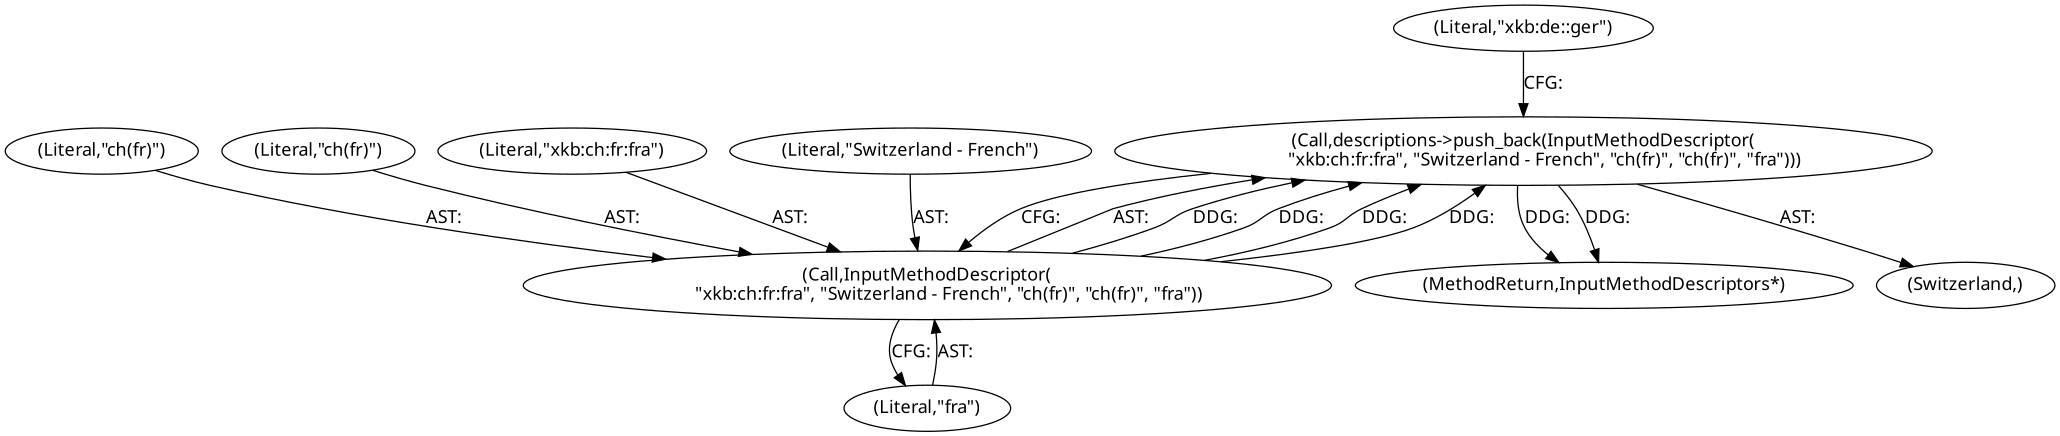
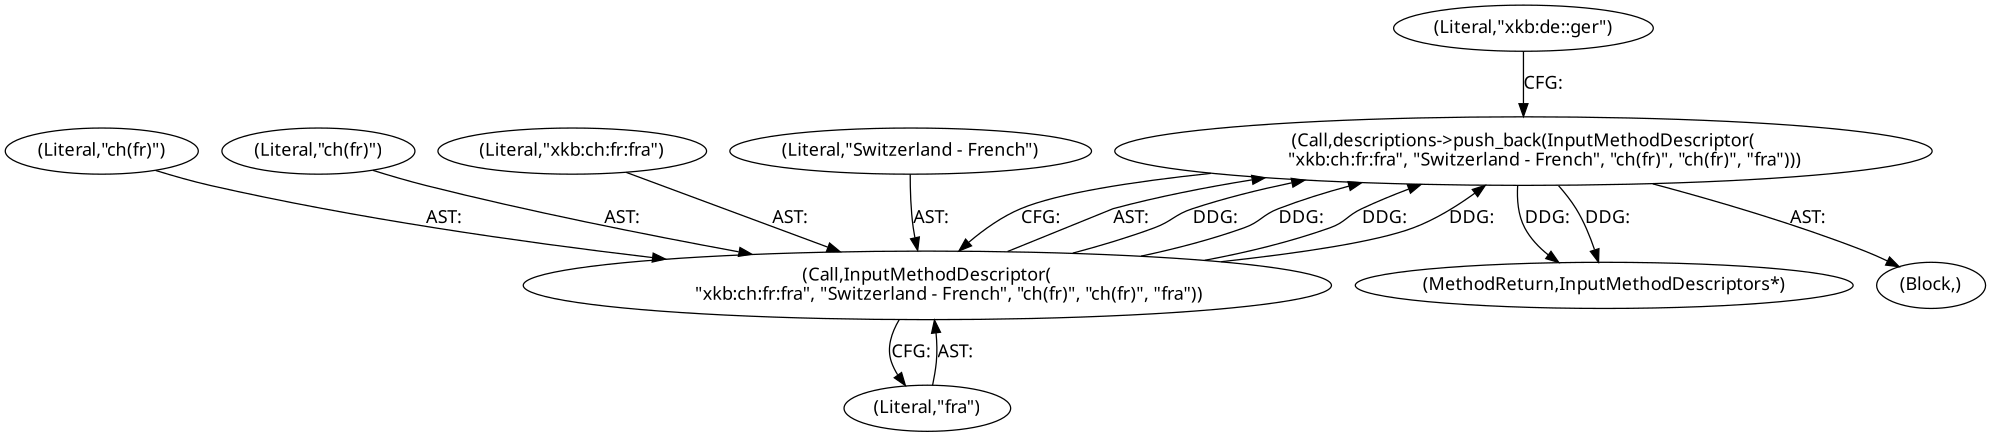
node "(Switzerland,)": label "(Switzerland,)" -> "(Block,)"
